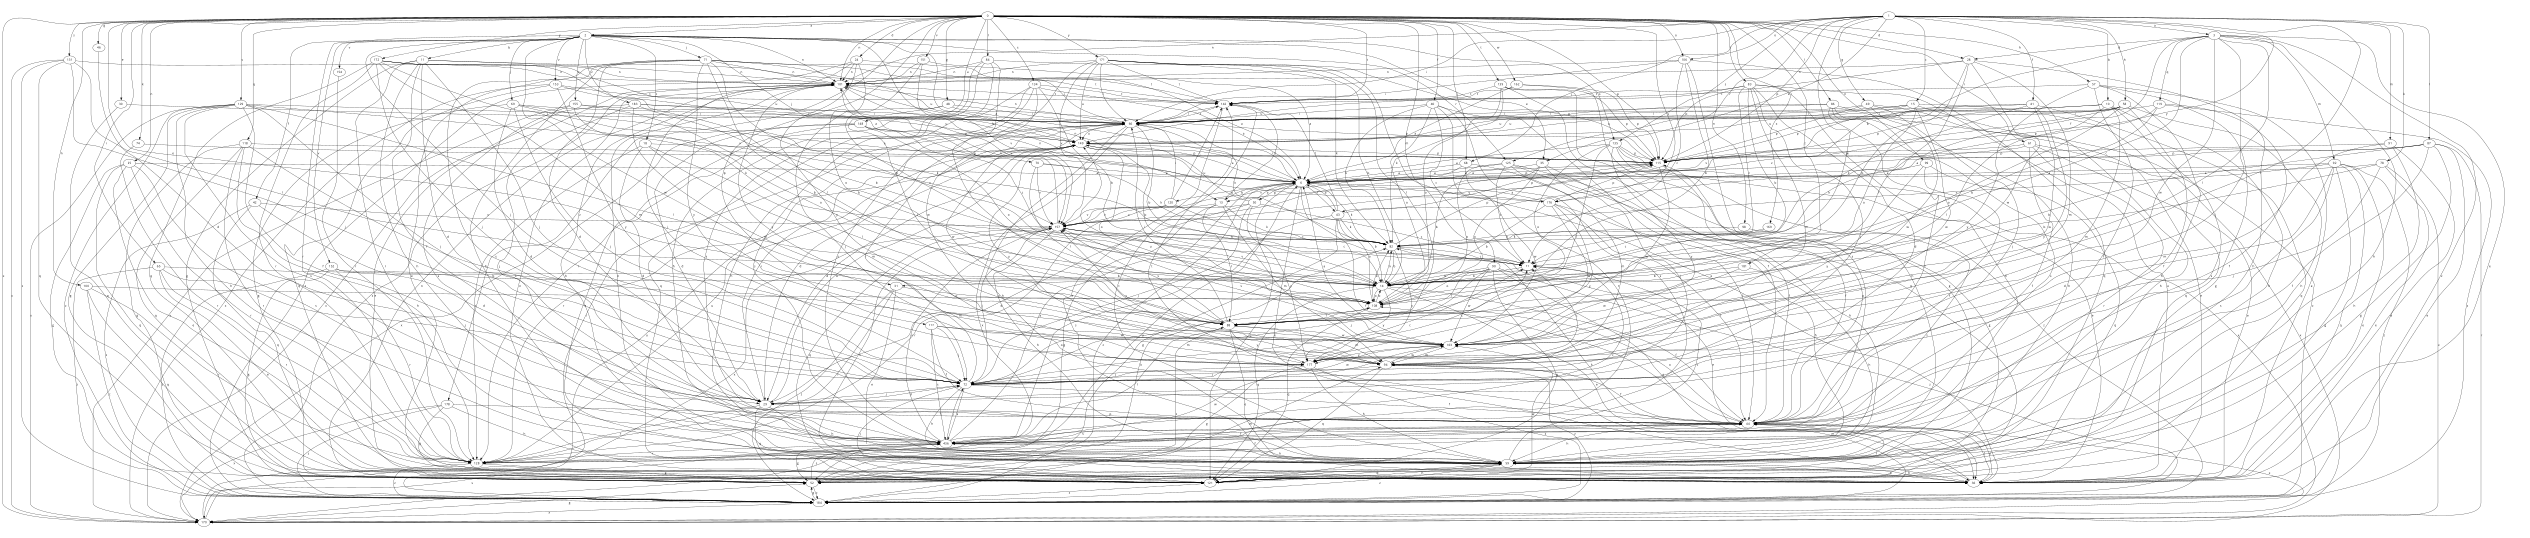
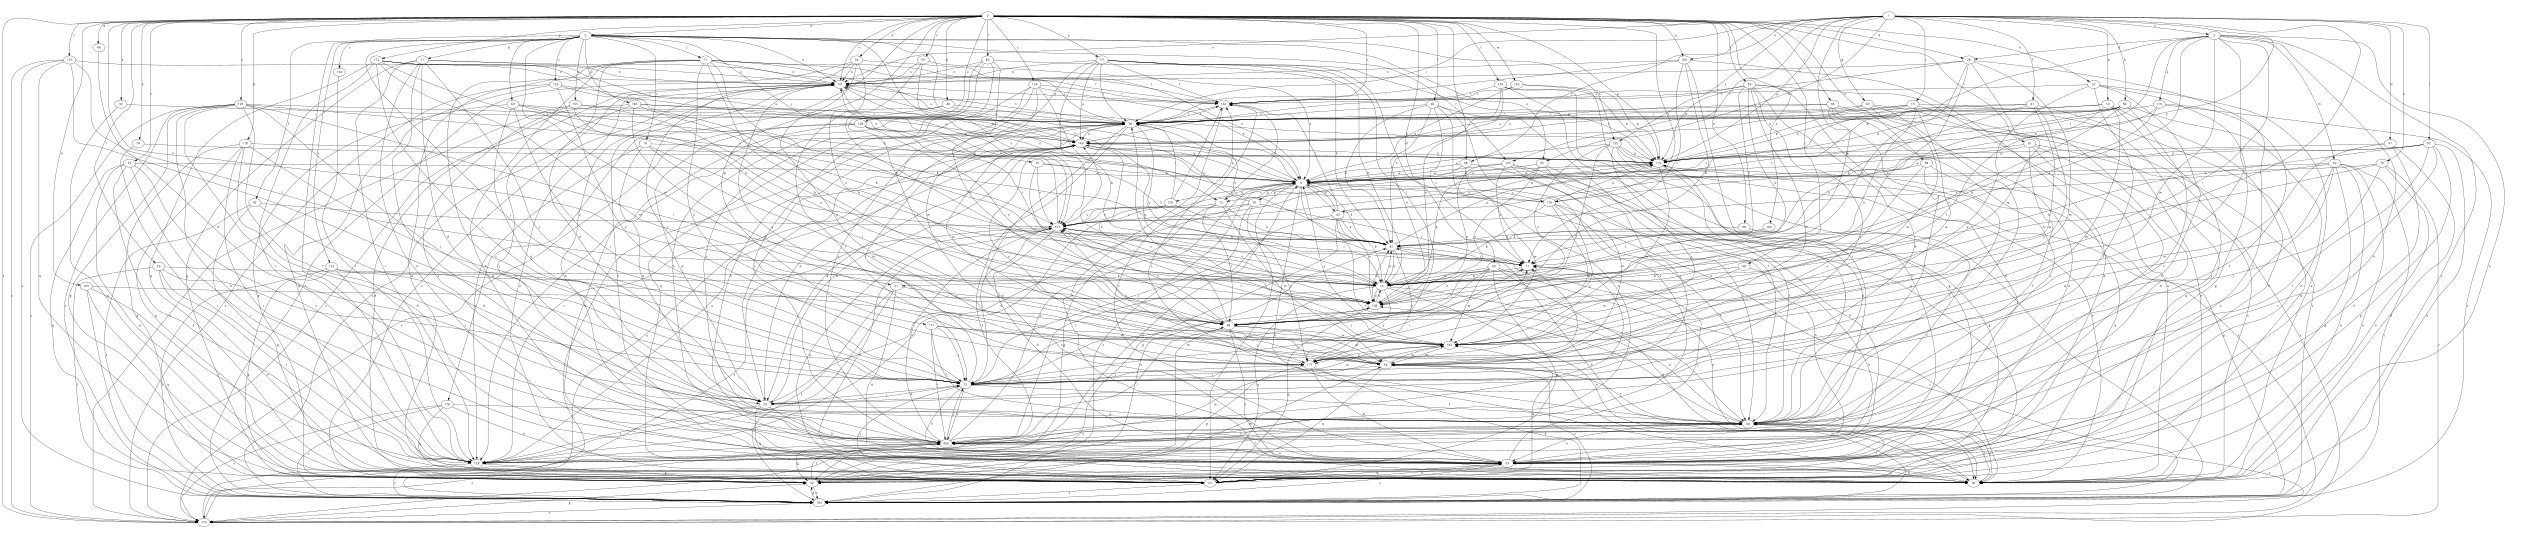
edge "184" -> "115": added, label "p"
edge "87" -> "170": now "87" -> "128"
